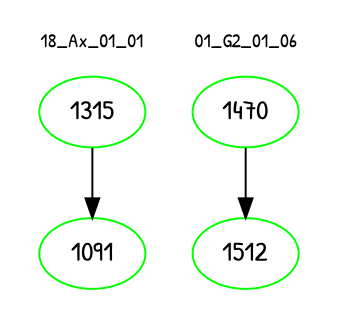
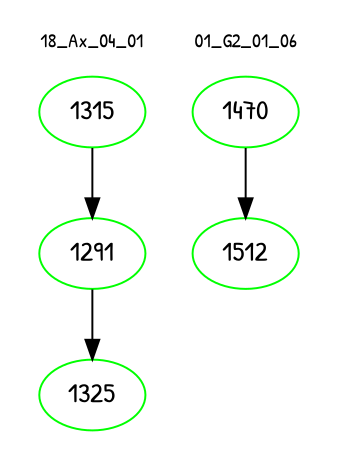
cluster "18_Ax_01_01": label "18_Ax_01_01" -> "18_Ax_04_01"
node "1091": label "1091" -> "1291"
node "1325": added
